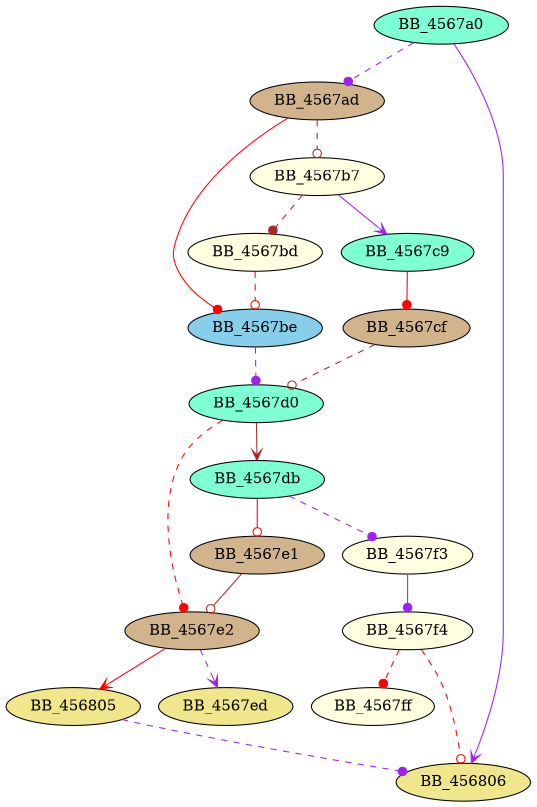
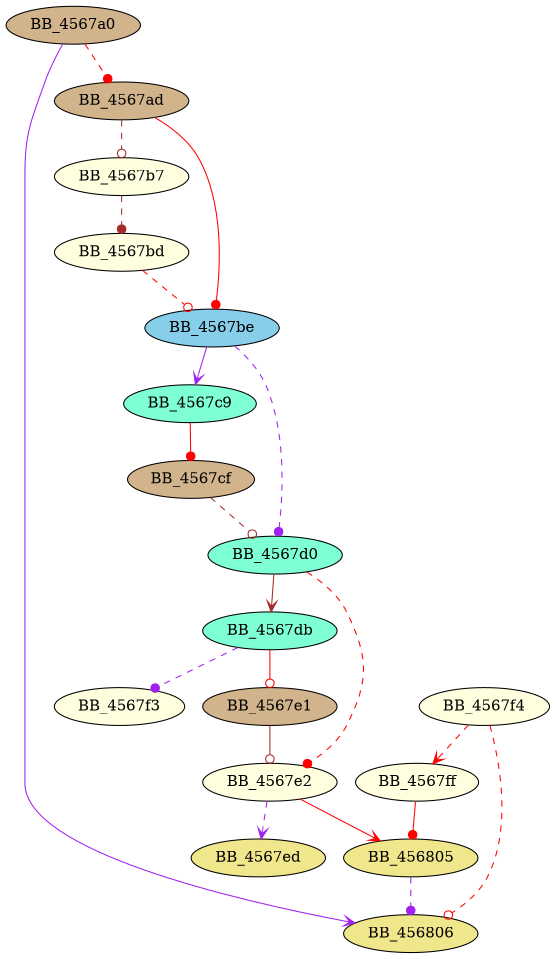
node "BB_4567a0": fillcolor aquamarine -> tan
edge "BB_4567a0" -> "BB_4567ad": color purple -> red
edge "BB_4567b7" -> "BB_4567c9": now "BB_4567be" -> "BB_4567c9"
edge "BB_4567f3" -> "BB_4567f4": removed
node "BB_4567e2": fillcolor tan -> lightyellow
edge "BB_4567f4" -> "BB_4567ff": arrowhead dot -> vee
edge "BB_4567ff" -> "BB_456805": added
